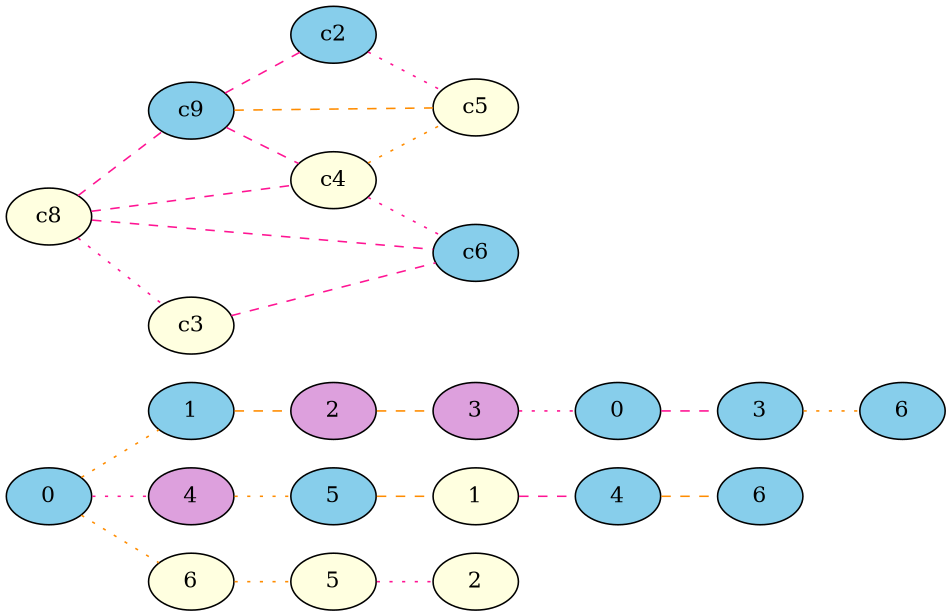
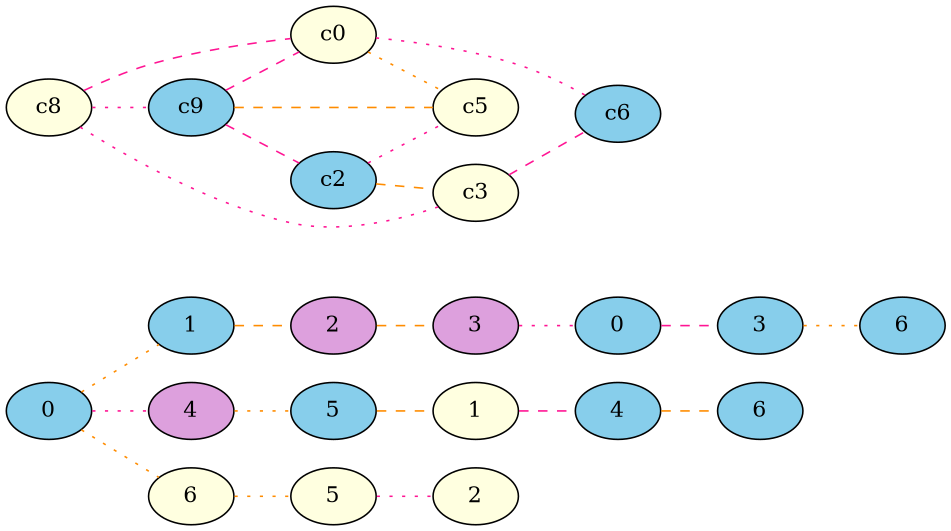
edge "c9" -- "c8": style dashed -> dotted
node "c4": label "c4" -> "c0"
edge "c2" -- "c3": added
edge "c8" -- "c6": removed
